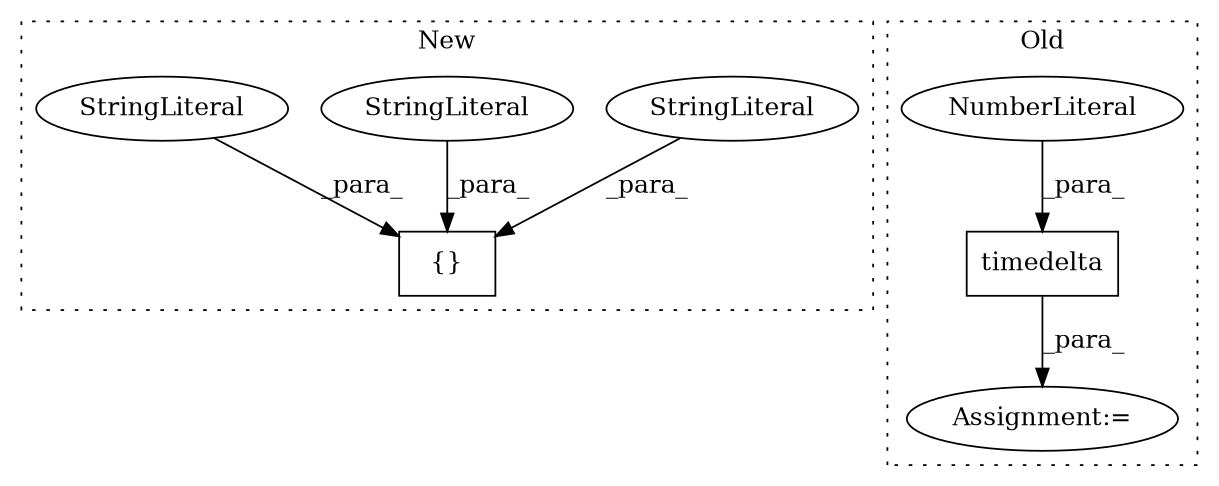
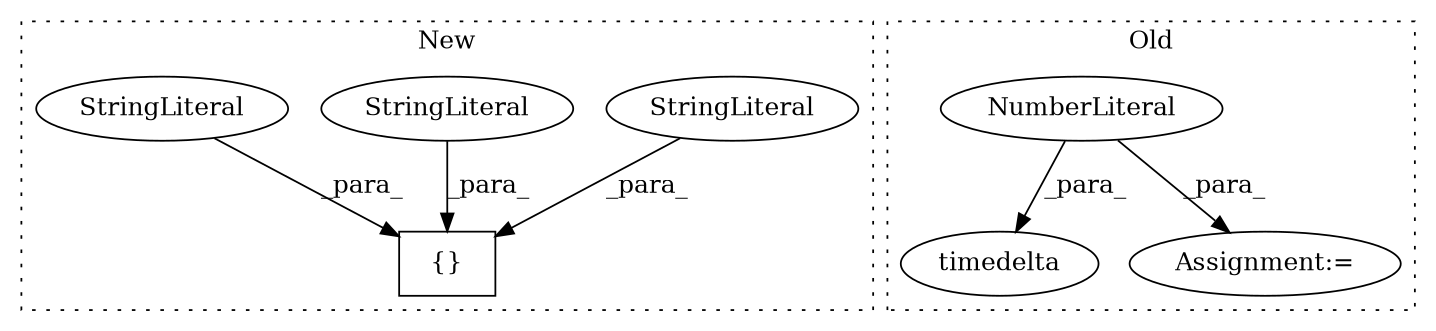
node "timedelta": shape box -> ellipse
edge "timedelta" -> "Assignment:=": now "NumberLiteral" -> "Assignment:="
